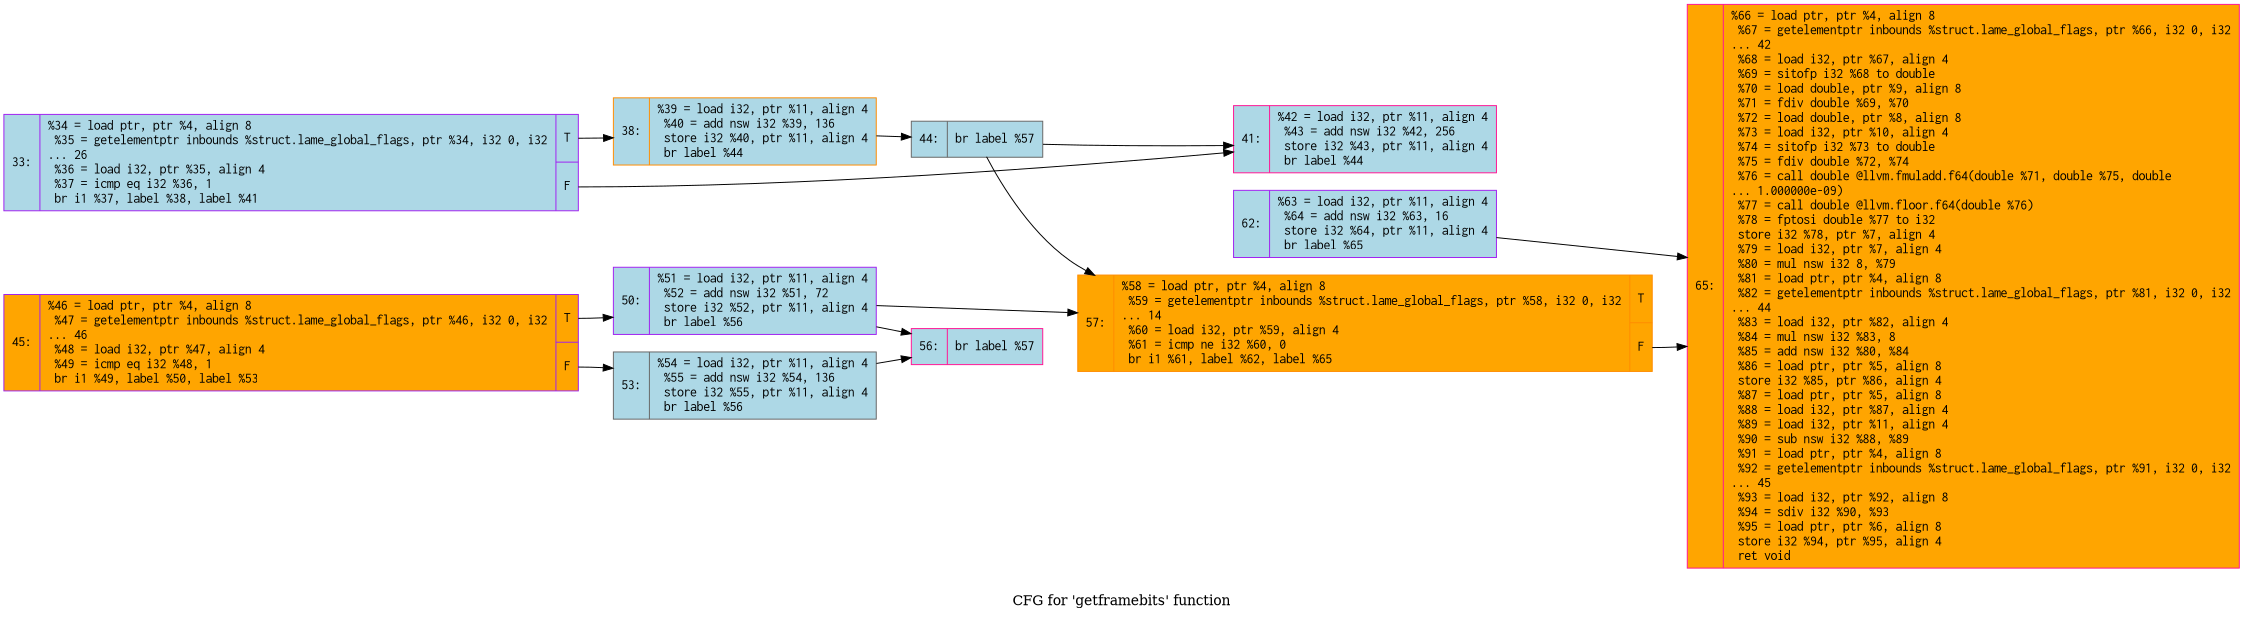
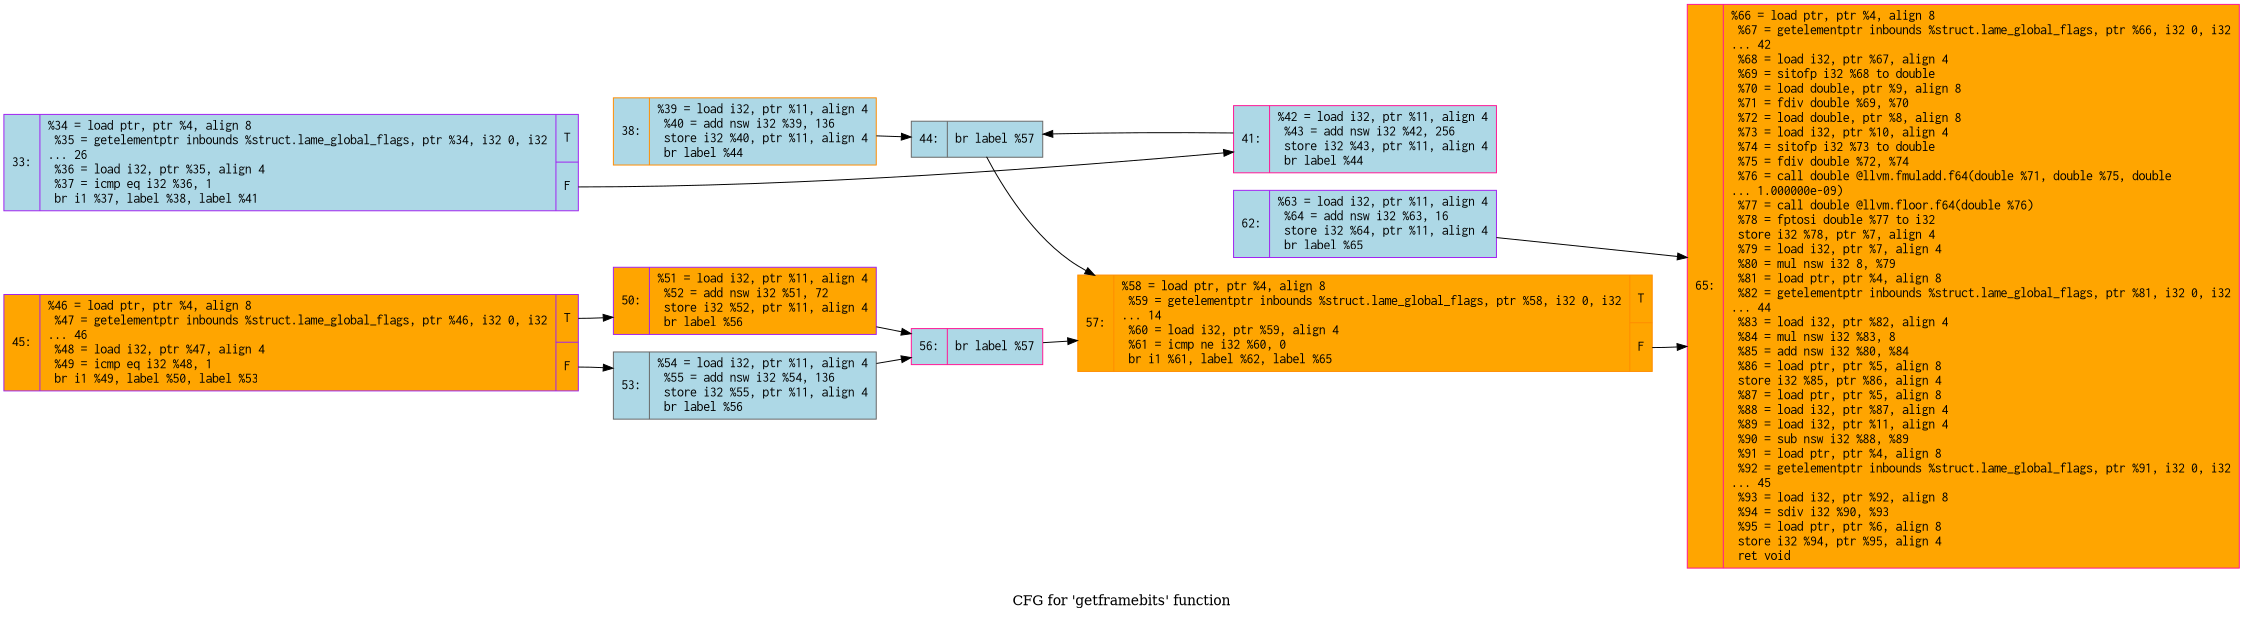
edge "33:" -> "38:": removed
edge "44:" -> "41:": reversed
node "50:": fillcolor lightblue -> orange
edge "50:" -> "57:": now "56:" -> "57:"
